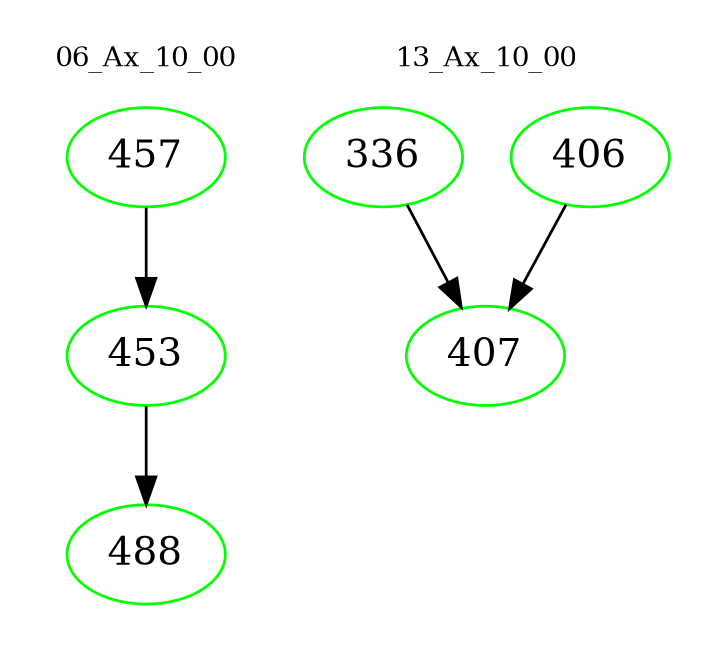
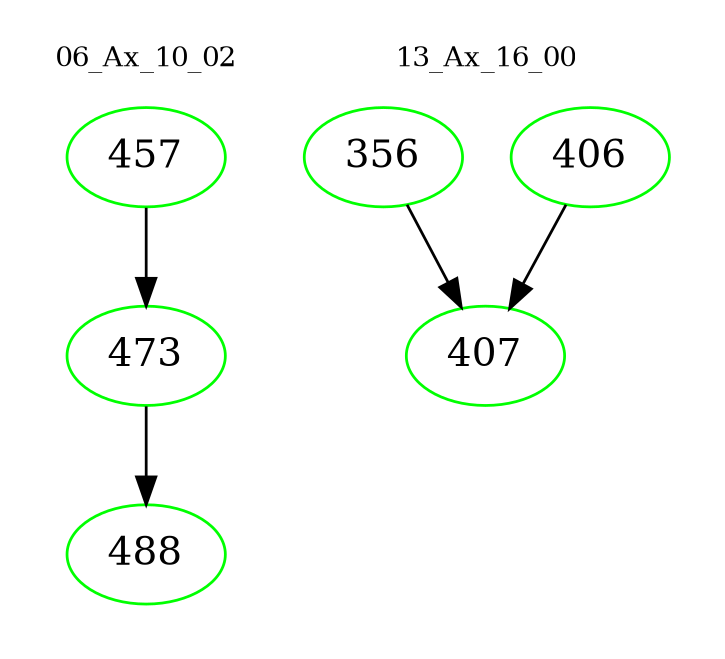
cluster "06_Ax_10_00": label "06_Ax_10_00" -> "06_Ax_10_02"
cluster "13_Ax_10_00": label "13_Ax_10_00" -> "13_Ax_16_00"
node "336": label "336" -> "356"
node "453": label "453" -> "473"
